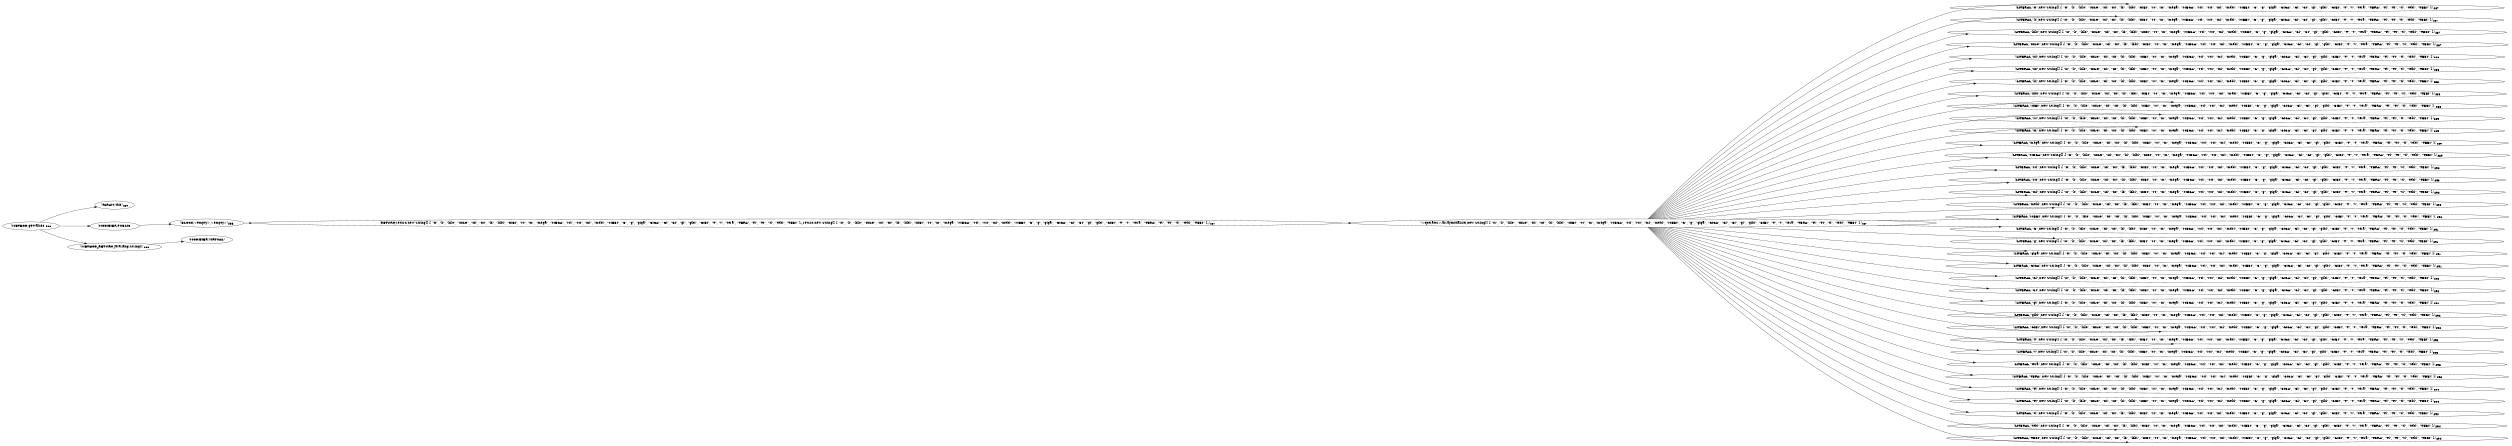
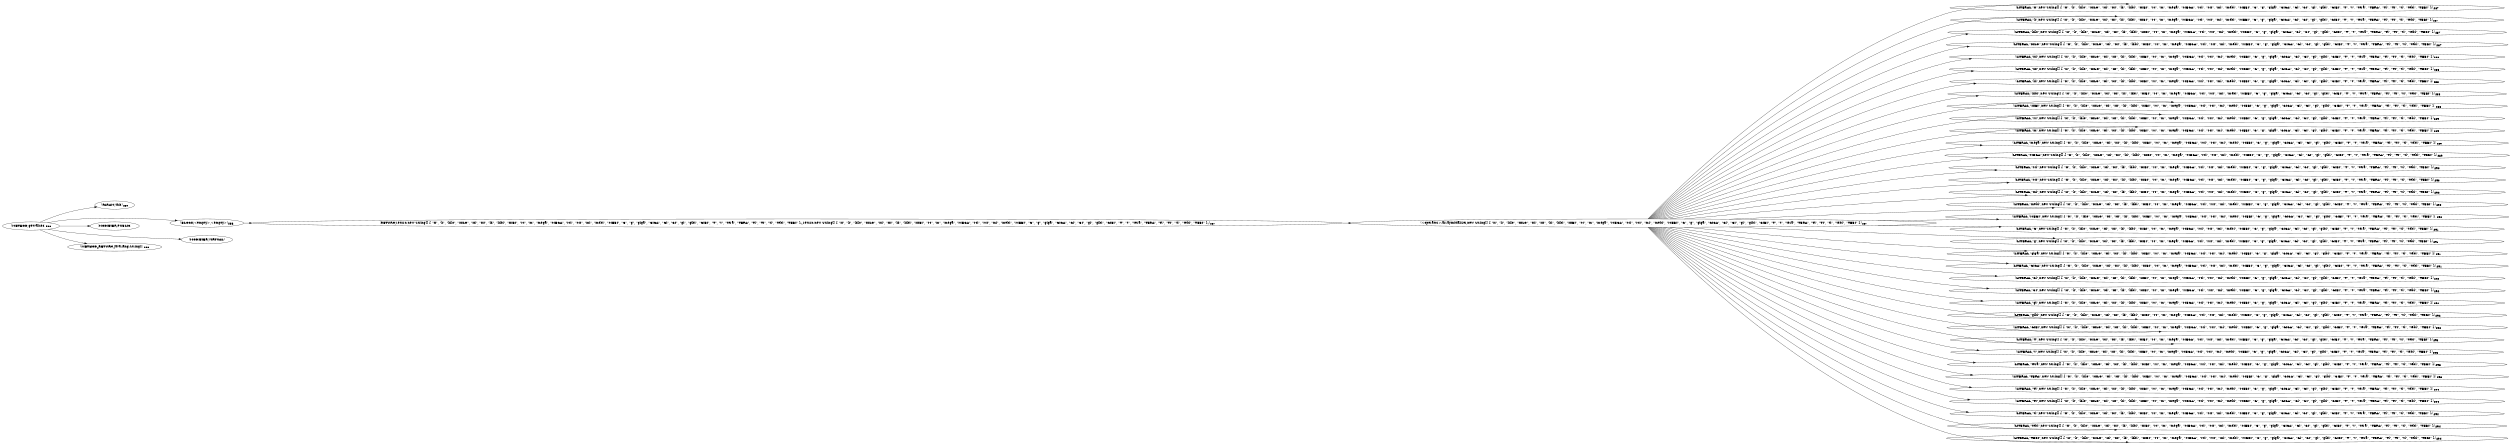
edge "(MODIFIER,PUBLIC)" -> "(BLOCK,<empty>,<empty>)": now "(METHOD,getValues)" -> "(BLOCK,<empty>,<empty>)"
edge "(METHOD_RETURN,java.lang.String[])" -> "(MODIFIER,VIRTUAL)": now "(METHOD,getValues)" -> "(MODIFIER,VIRTUAL)"
